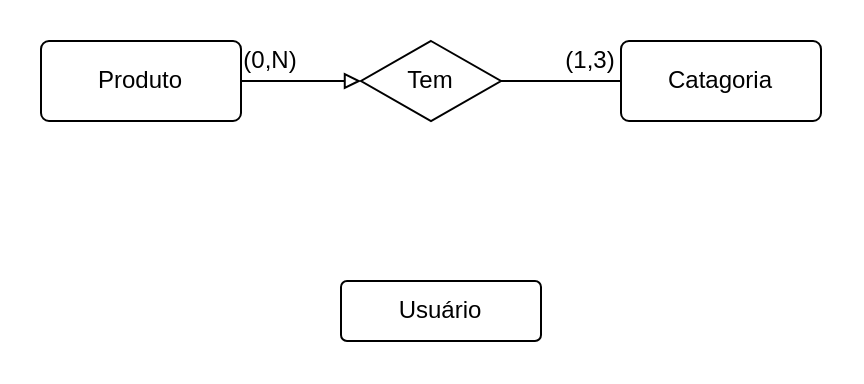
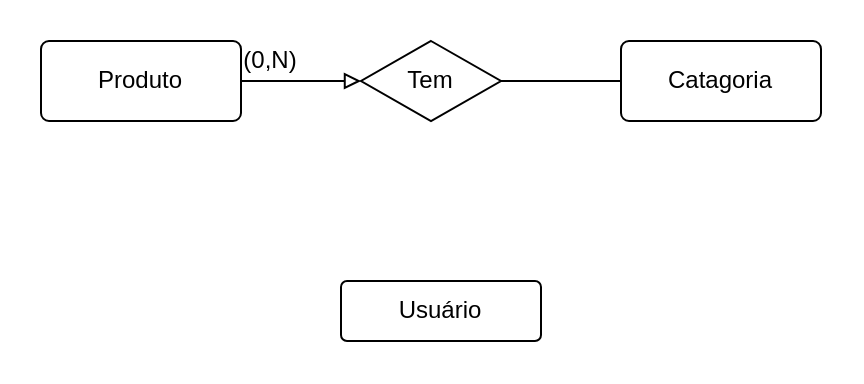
node "(1,3)": removed
